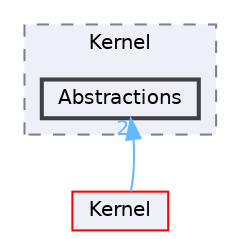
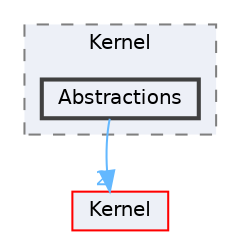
edge "Kernel" -> "Abstractions": reversed
